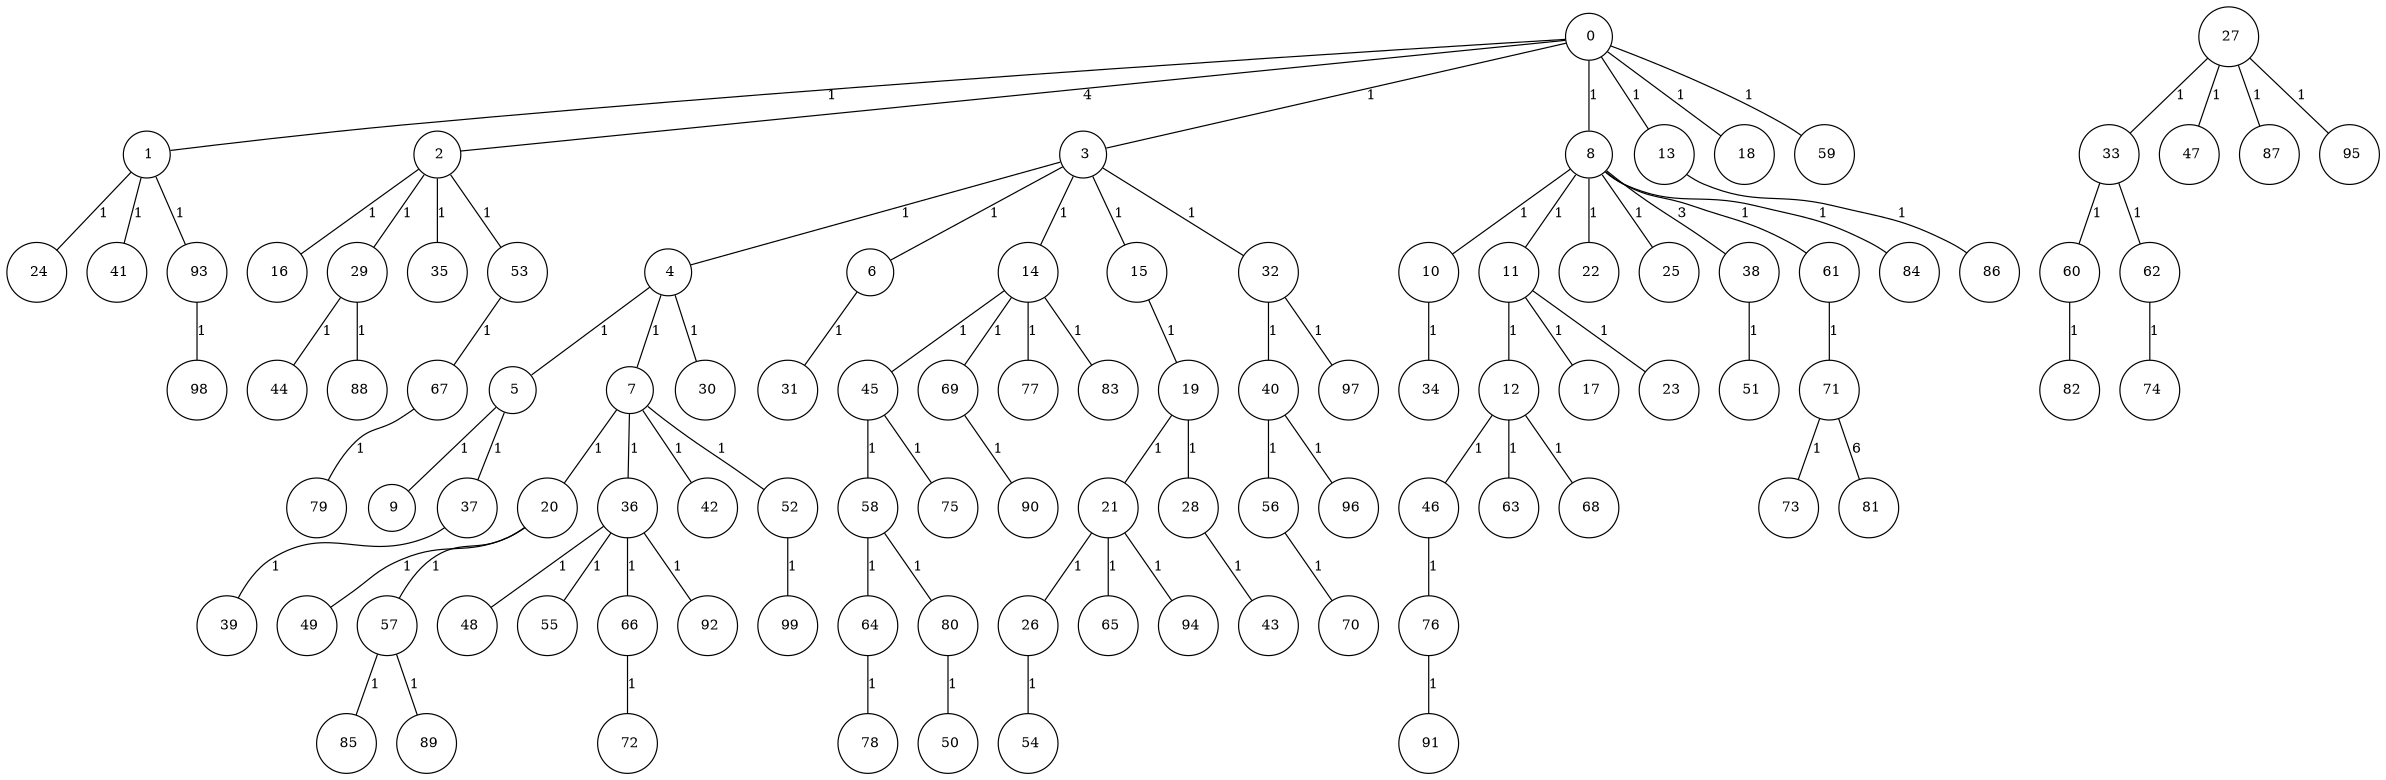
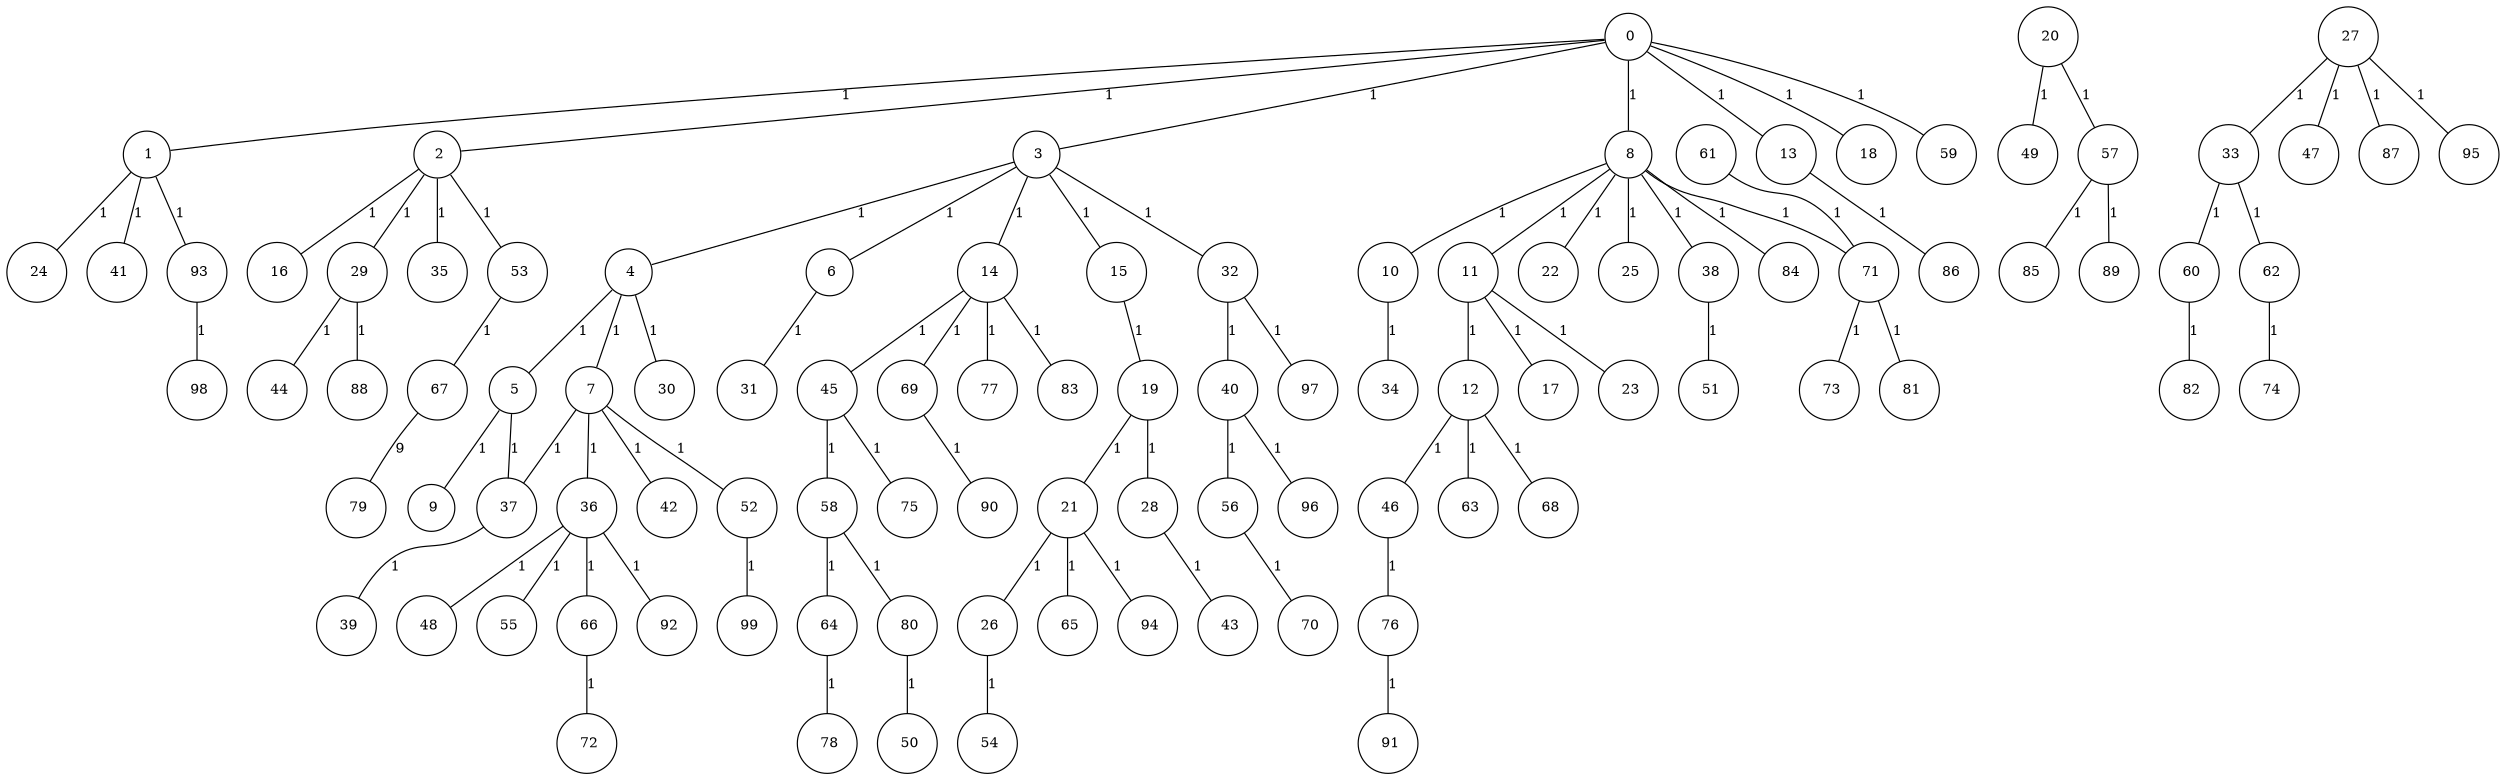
edge "0" -- "2": label "4" -> "1"
edge "8" -- "61": now "8" -- "71"
edge "8" -- "38": label "3" -> "1"
edge "7" -- "20": now "7" -- "37"
edge "67" -- "79": label "1" -> "9"
edge "71" -- "81": label "6" -> "1"
